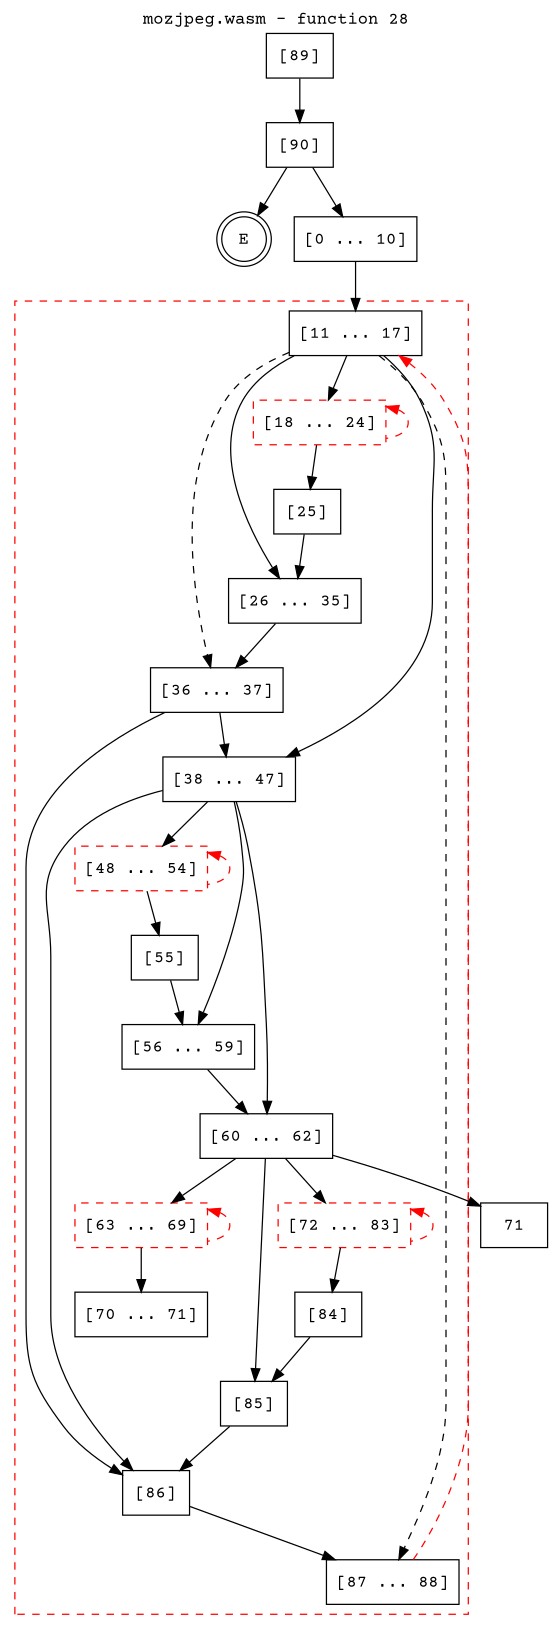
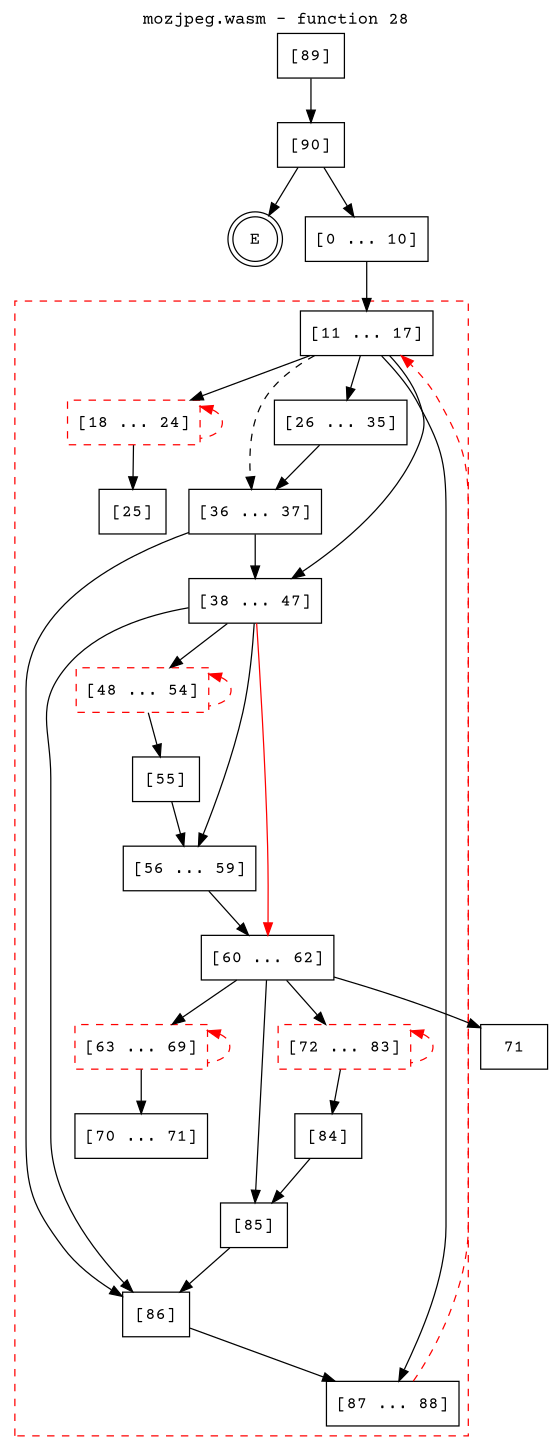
edge "[25]" -> "[26 ... 35]": removed
edge "[11 ... 17]" -> "[87 ... 88]": style dashed -> solid
edge "[38 ... 47]" -> "[60 ... 62]": color black -> red
